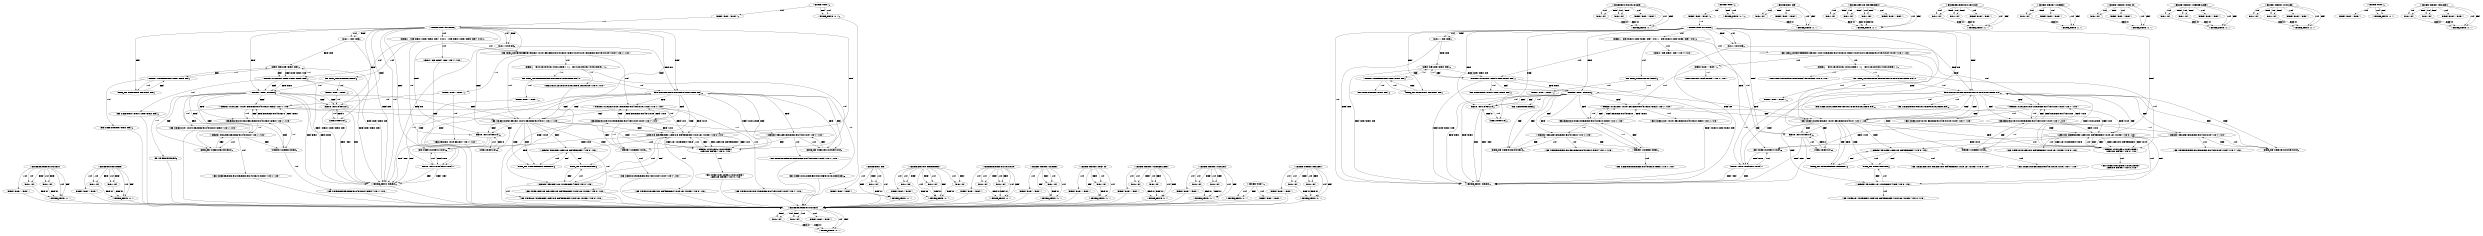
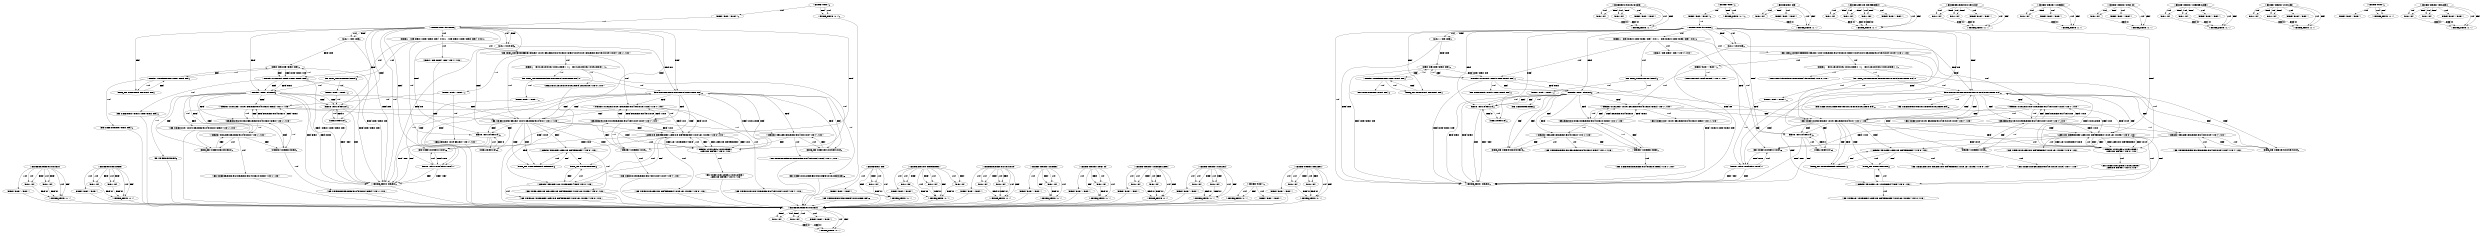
node "(IDENTIFIER,role,equalIgnoringCase(siblingAriaRole, role))": added
